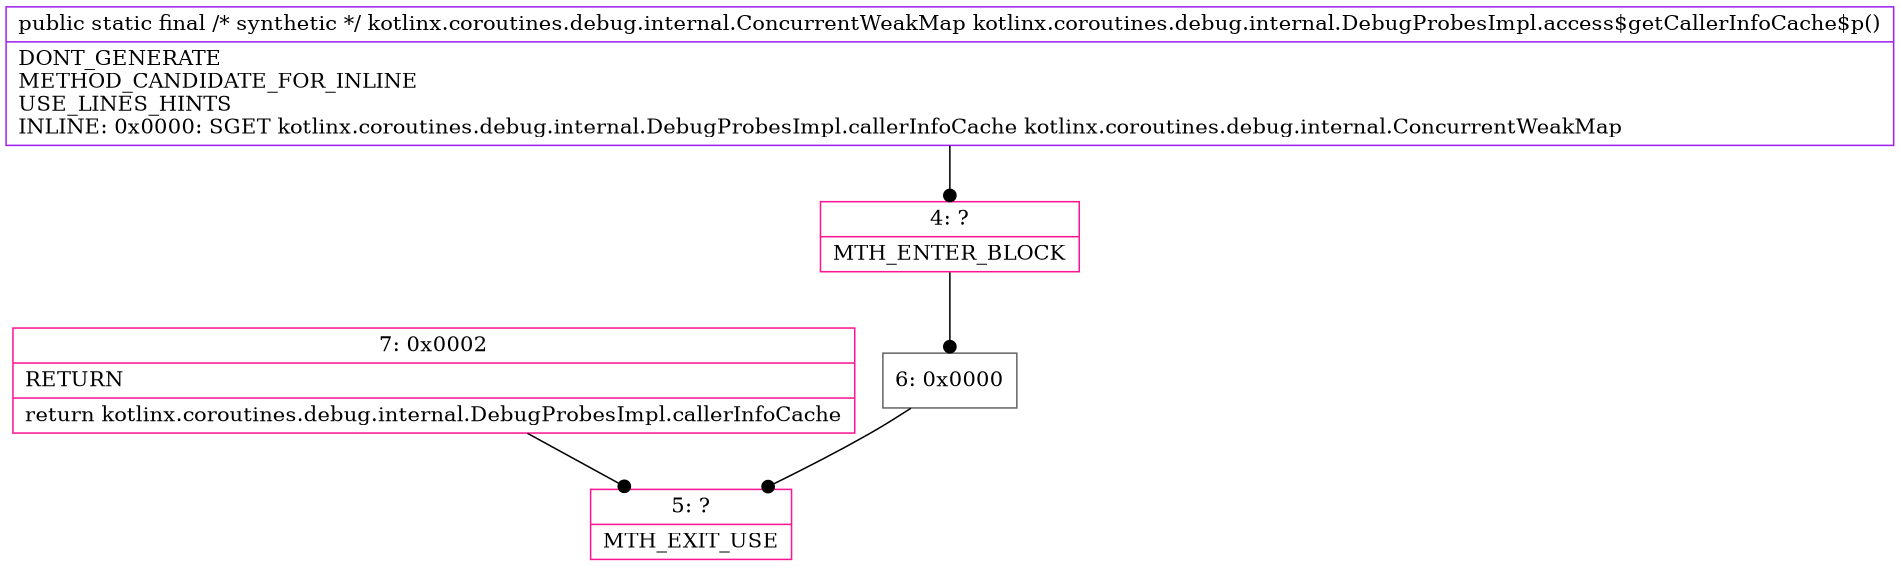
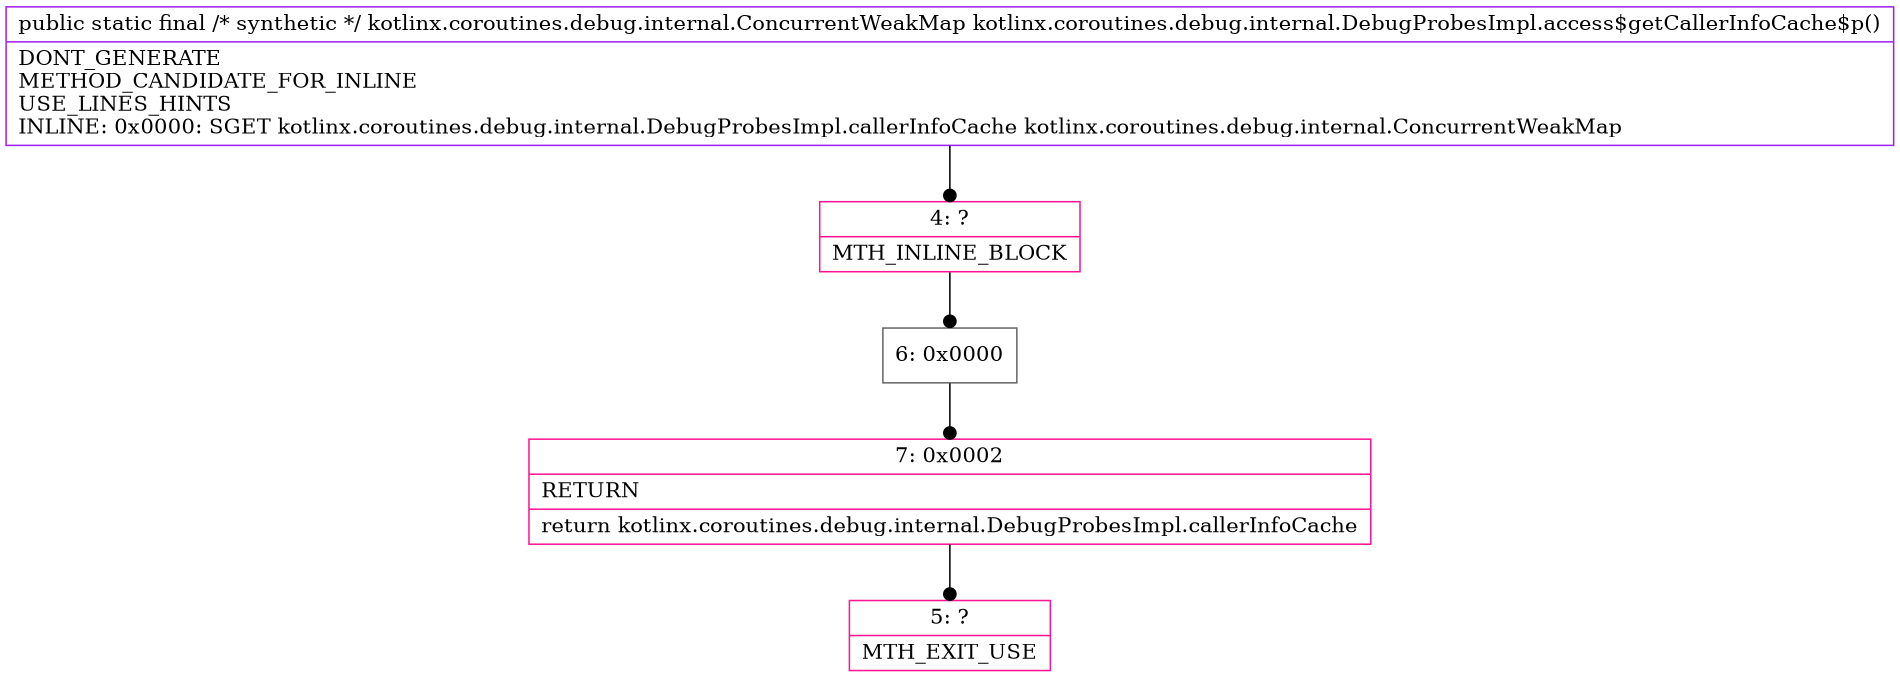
node "4: ?": text "MTH_ENTER_BLOCK" -> "MTH_INLINE_BLOCK"
edge "6: 0x0000" -> "5: ?": now "6: 0x0000" -> "7: 0x0002"
